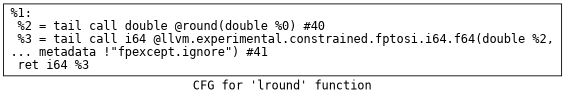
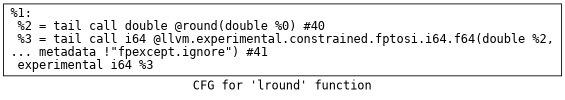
node "%1:": text "ret i64 %3" -> "experimental i64 %3"
